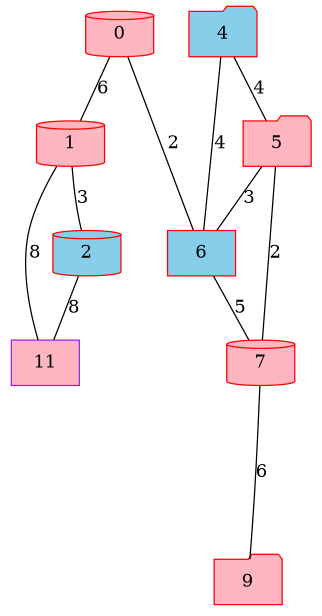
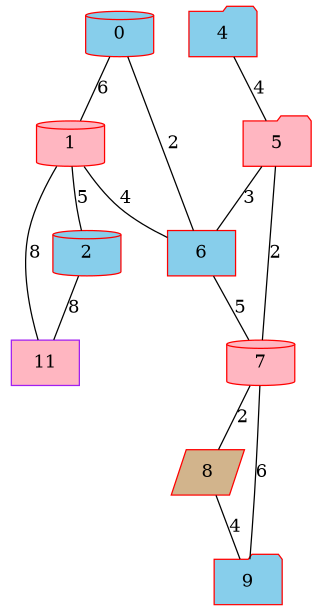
node "0": fillcolor lightpink -> skyblue
edge "4" -- "6": now "1" -- "6"
edge "1" -- "2": label "3" -> "5"
node "8": added
node "9": fillcolor lightpink -> skyblue
